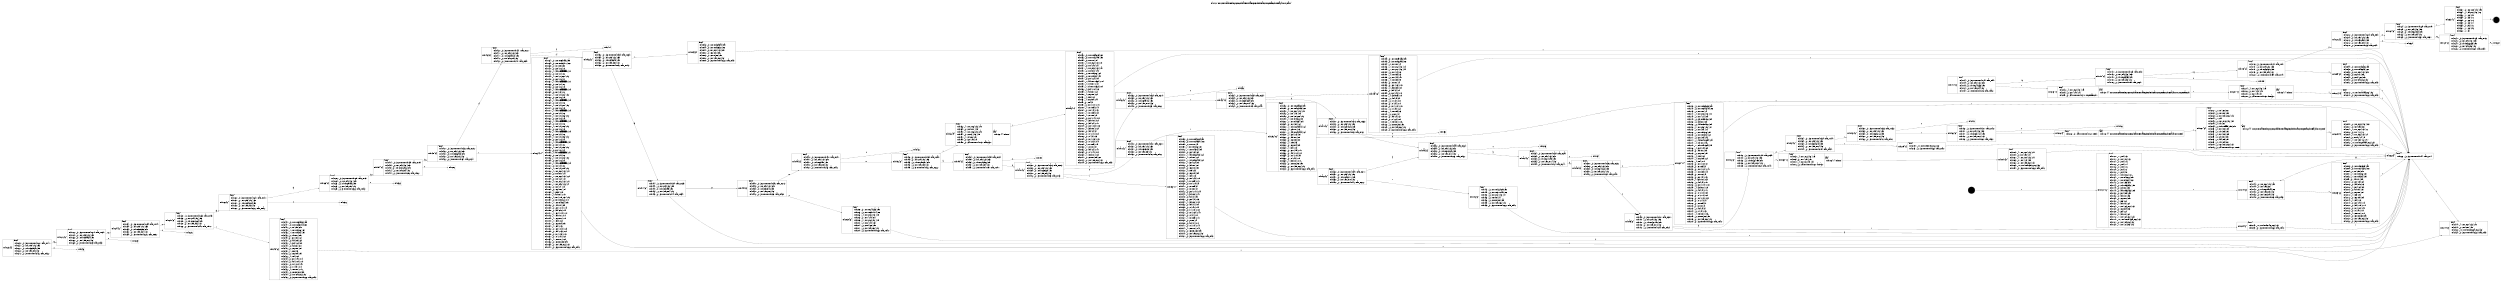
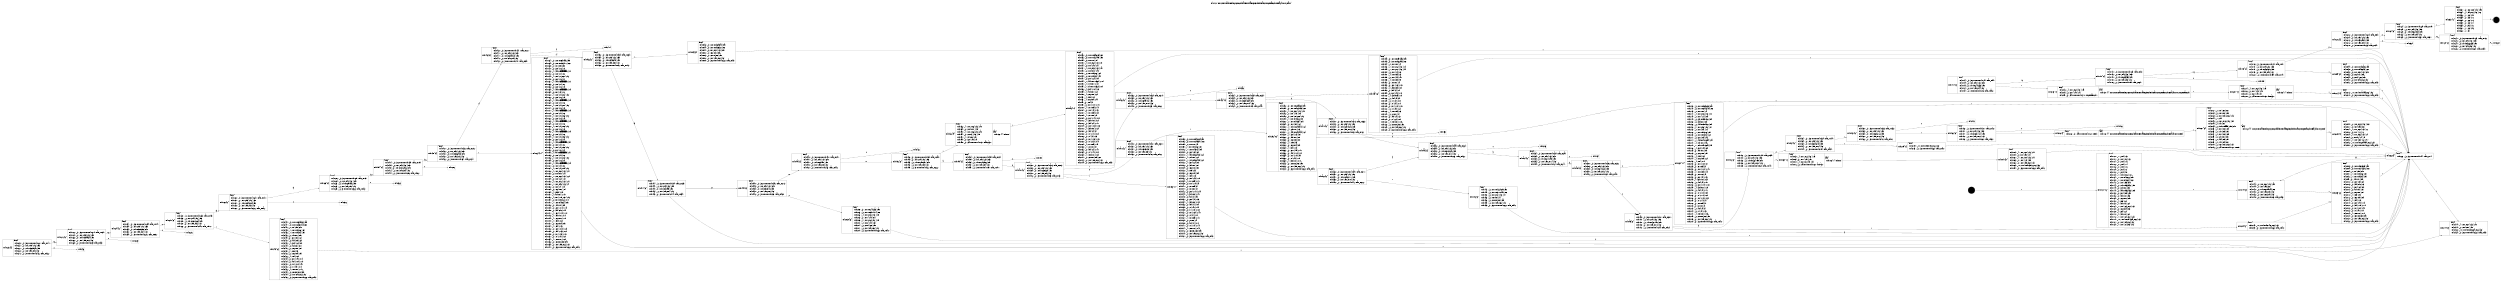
edge "0x40204f [15]" -> "0x40266c [5]": now "0x40204f [15]" -> "0x4020e5 [86]"
